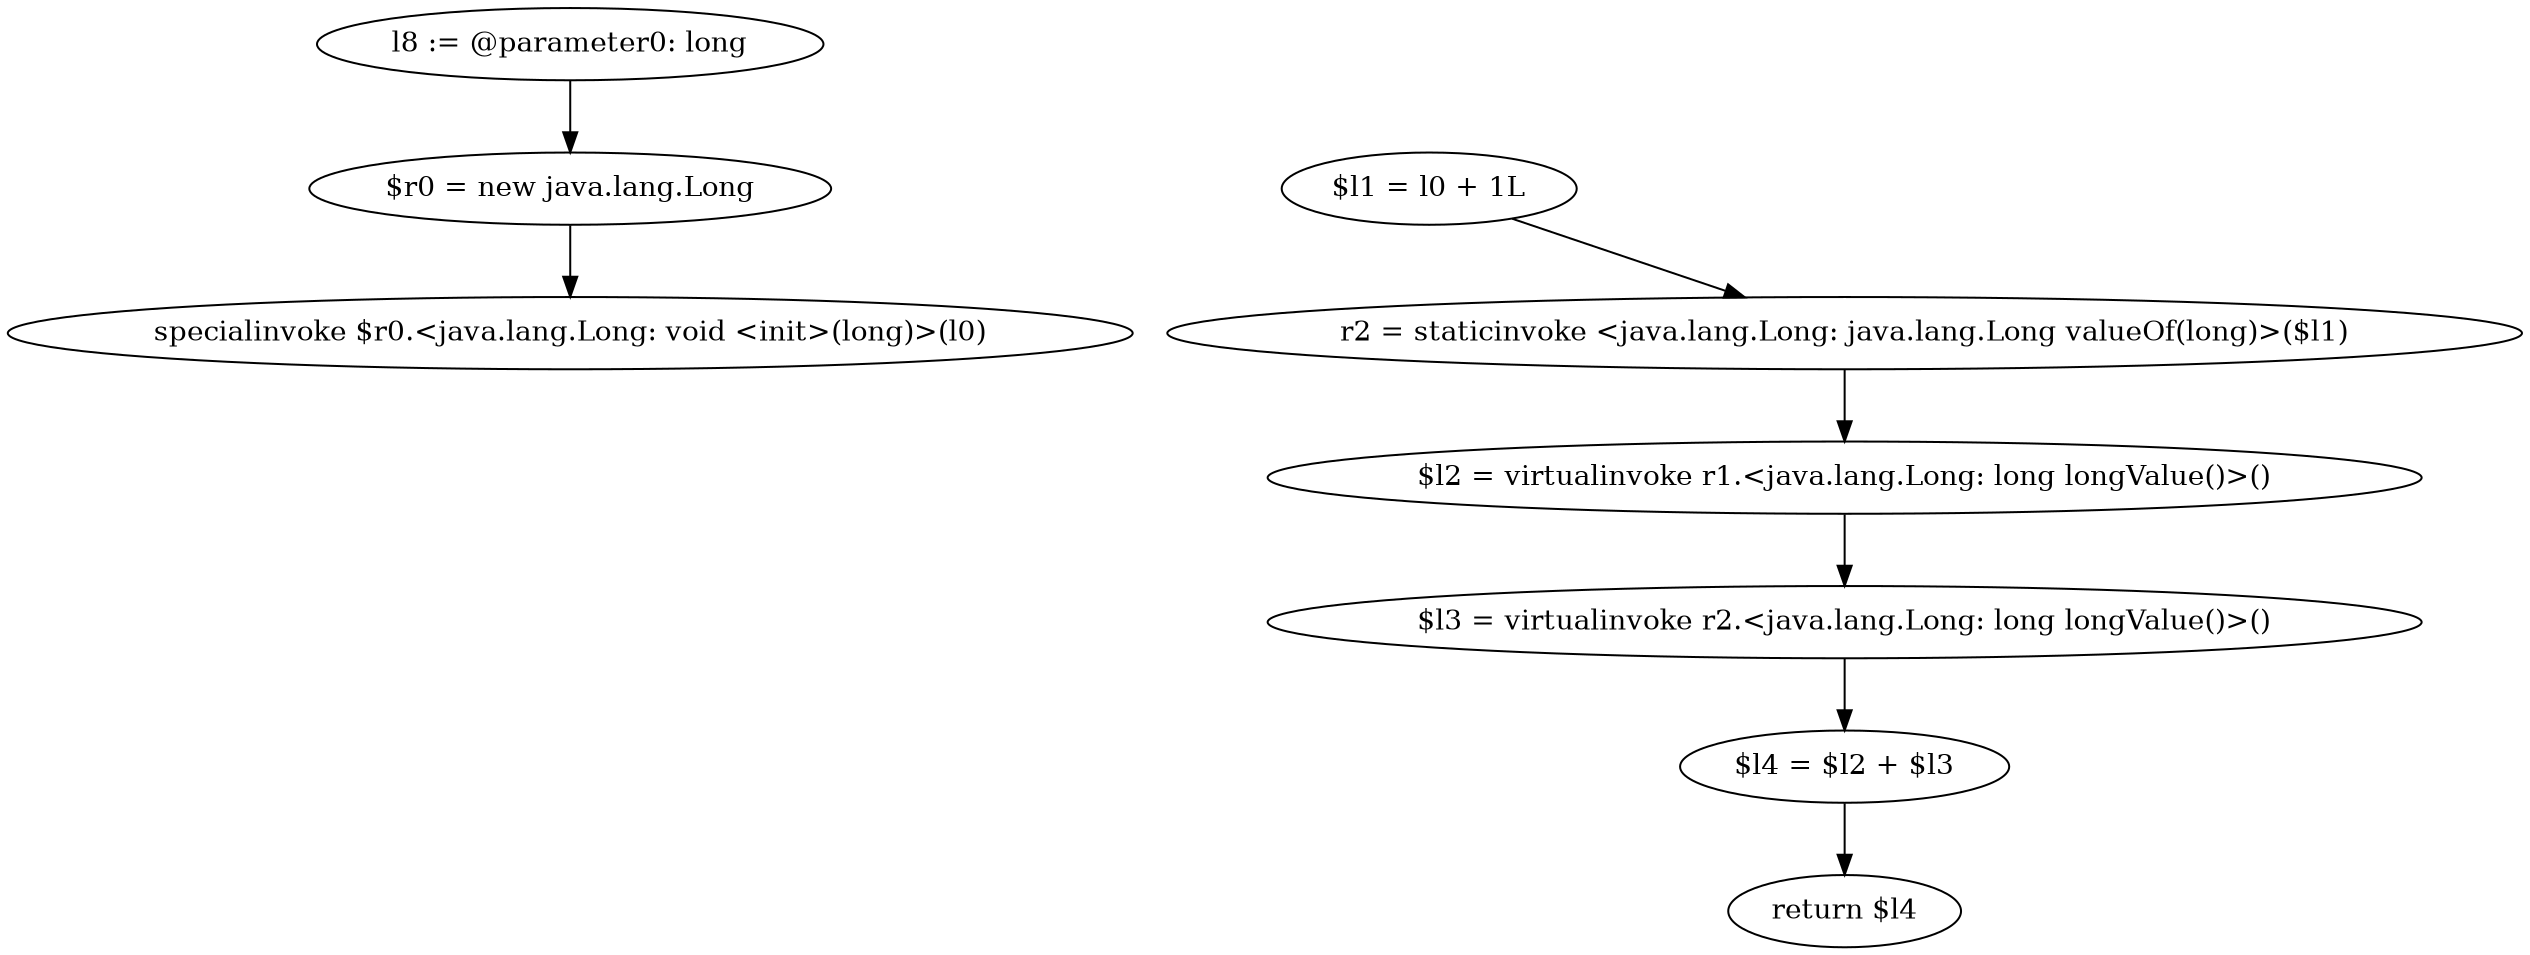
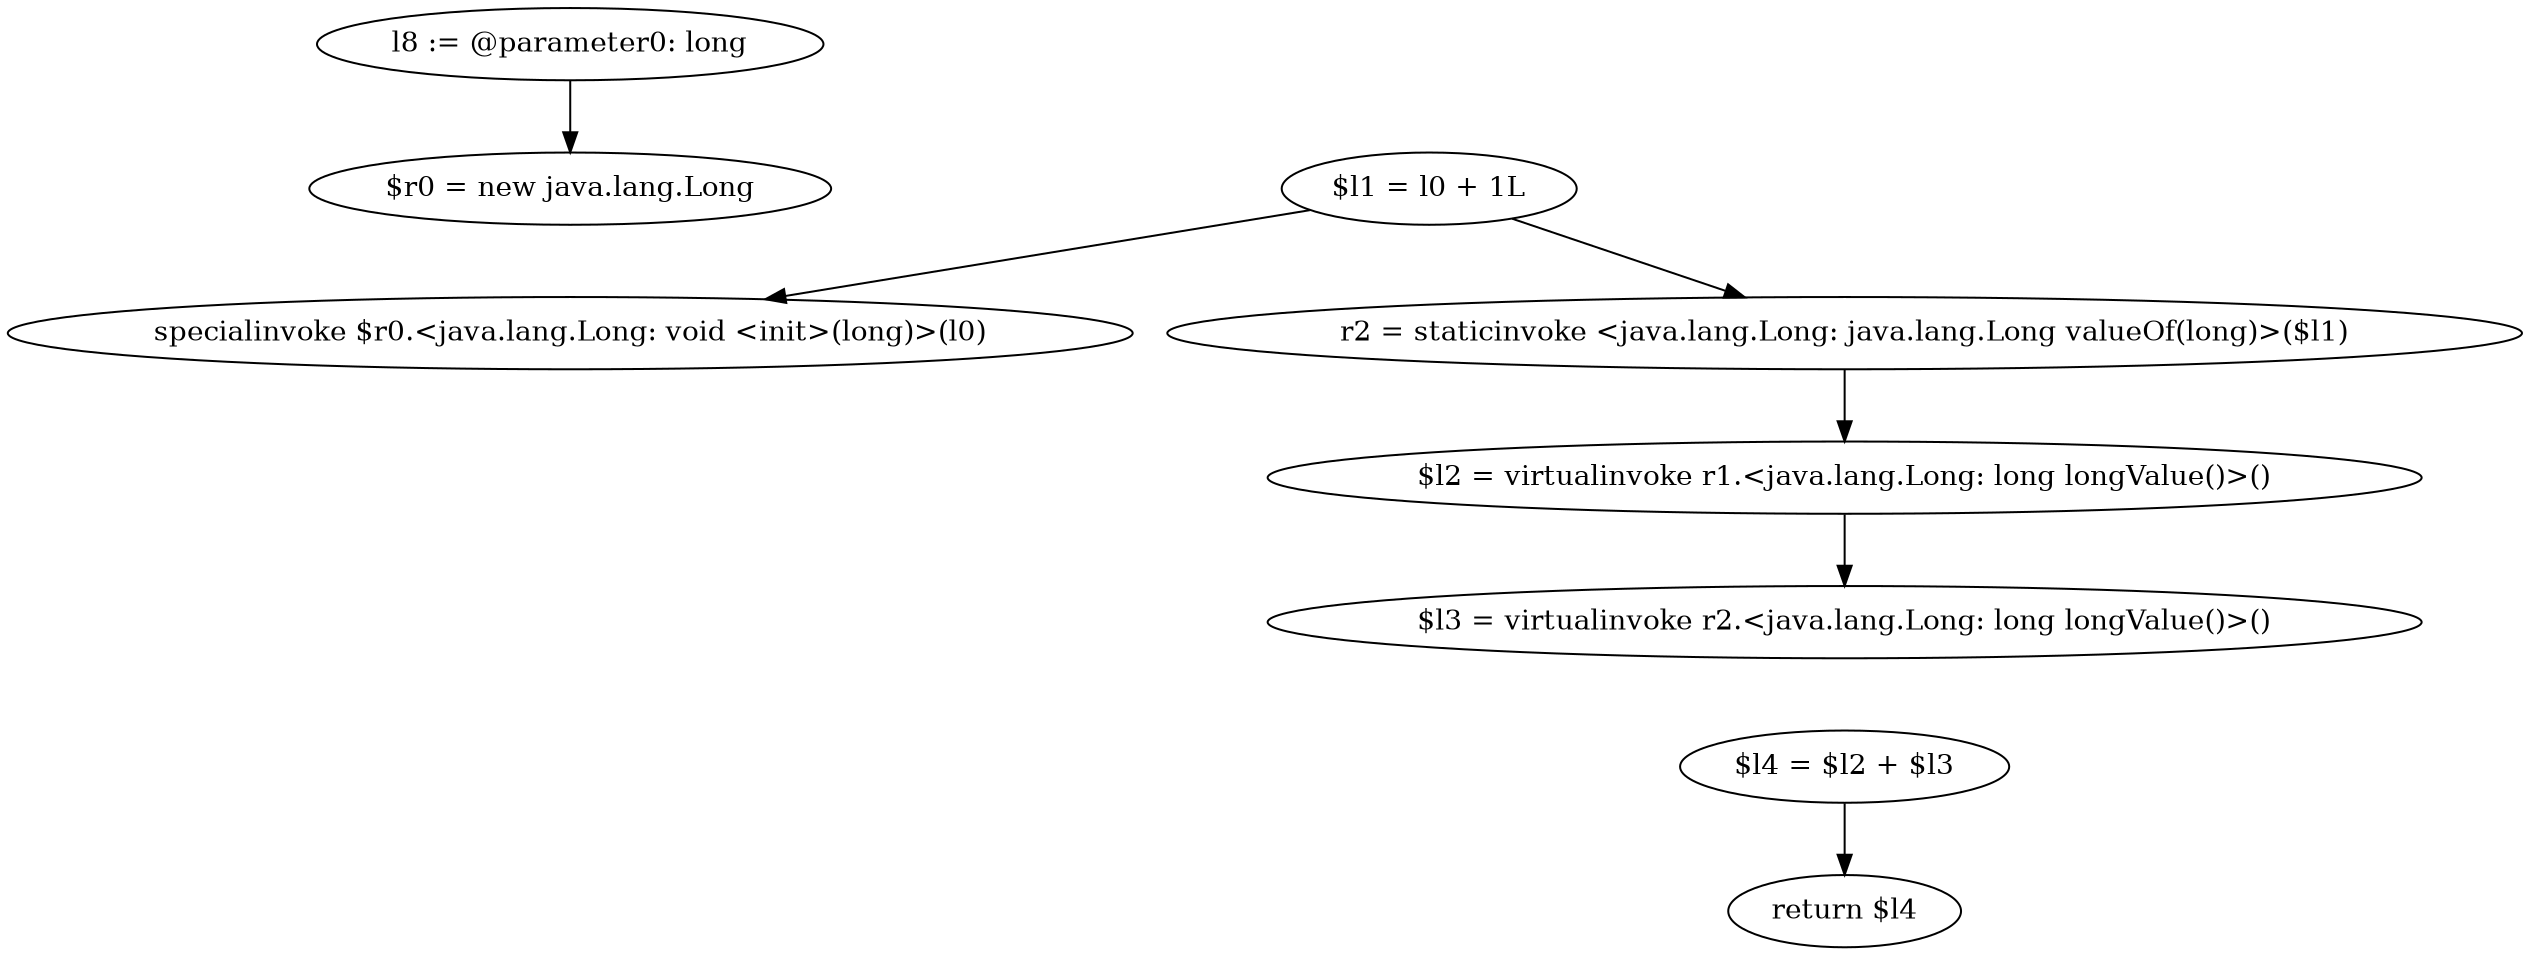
edge "$r0 = new java.lang.Long" -> "specialinvoke $r0.<java.lang.Long: void <init>(long)>(l0)": now "$l1 = l0 + 1L" -> "specialinvoke $r0.<java.lang.Long: void <init>(long)>(l0)"
edge "$l3 = virtualinvoke r2.<java.lang.Long: long longValue()>()" -> "$l4 = $l2 + $l3": removed
